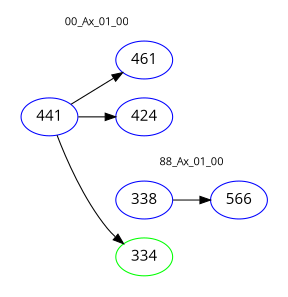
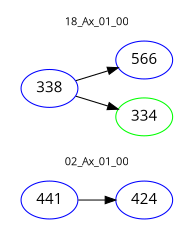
cluster "00_Ax_01_00": label "00_Ax_01_00" -> "02_Ax_01_00"
node "461": removed
cluster "88_Ax_01_00": label "88_Ax_01_00" -> "18_Ax_01_00"
edge "441" -> "334": now "338" -> "334"
